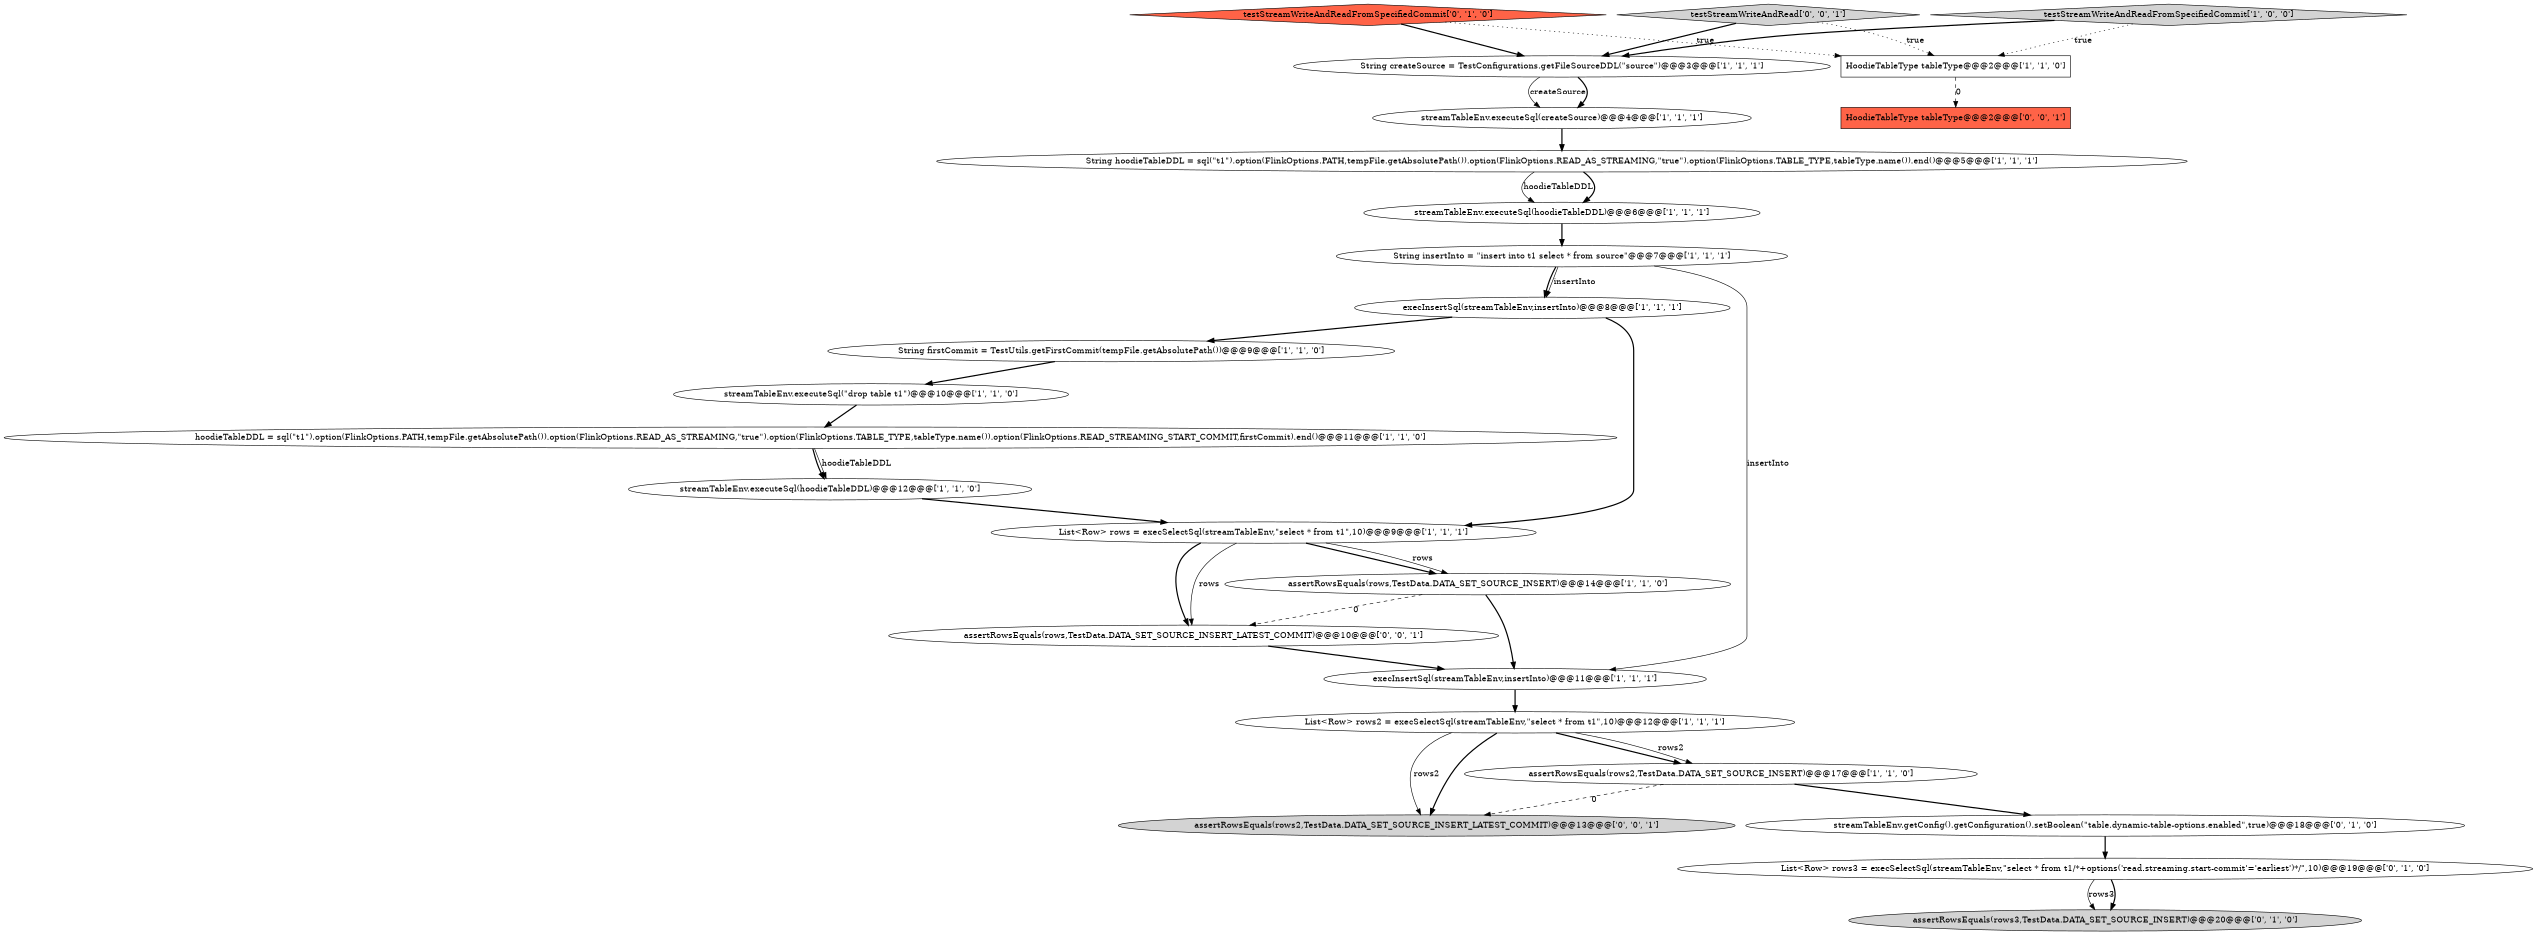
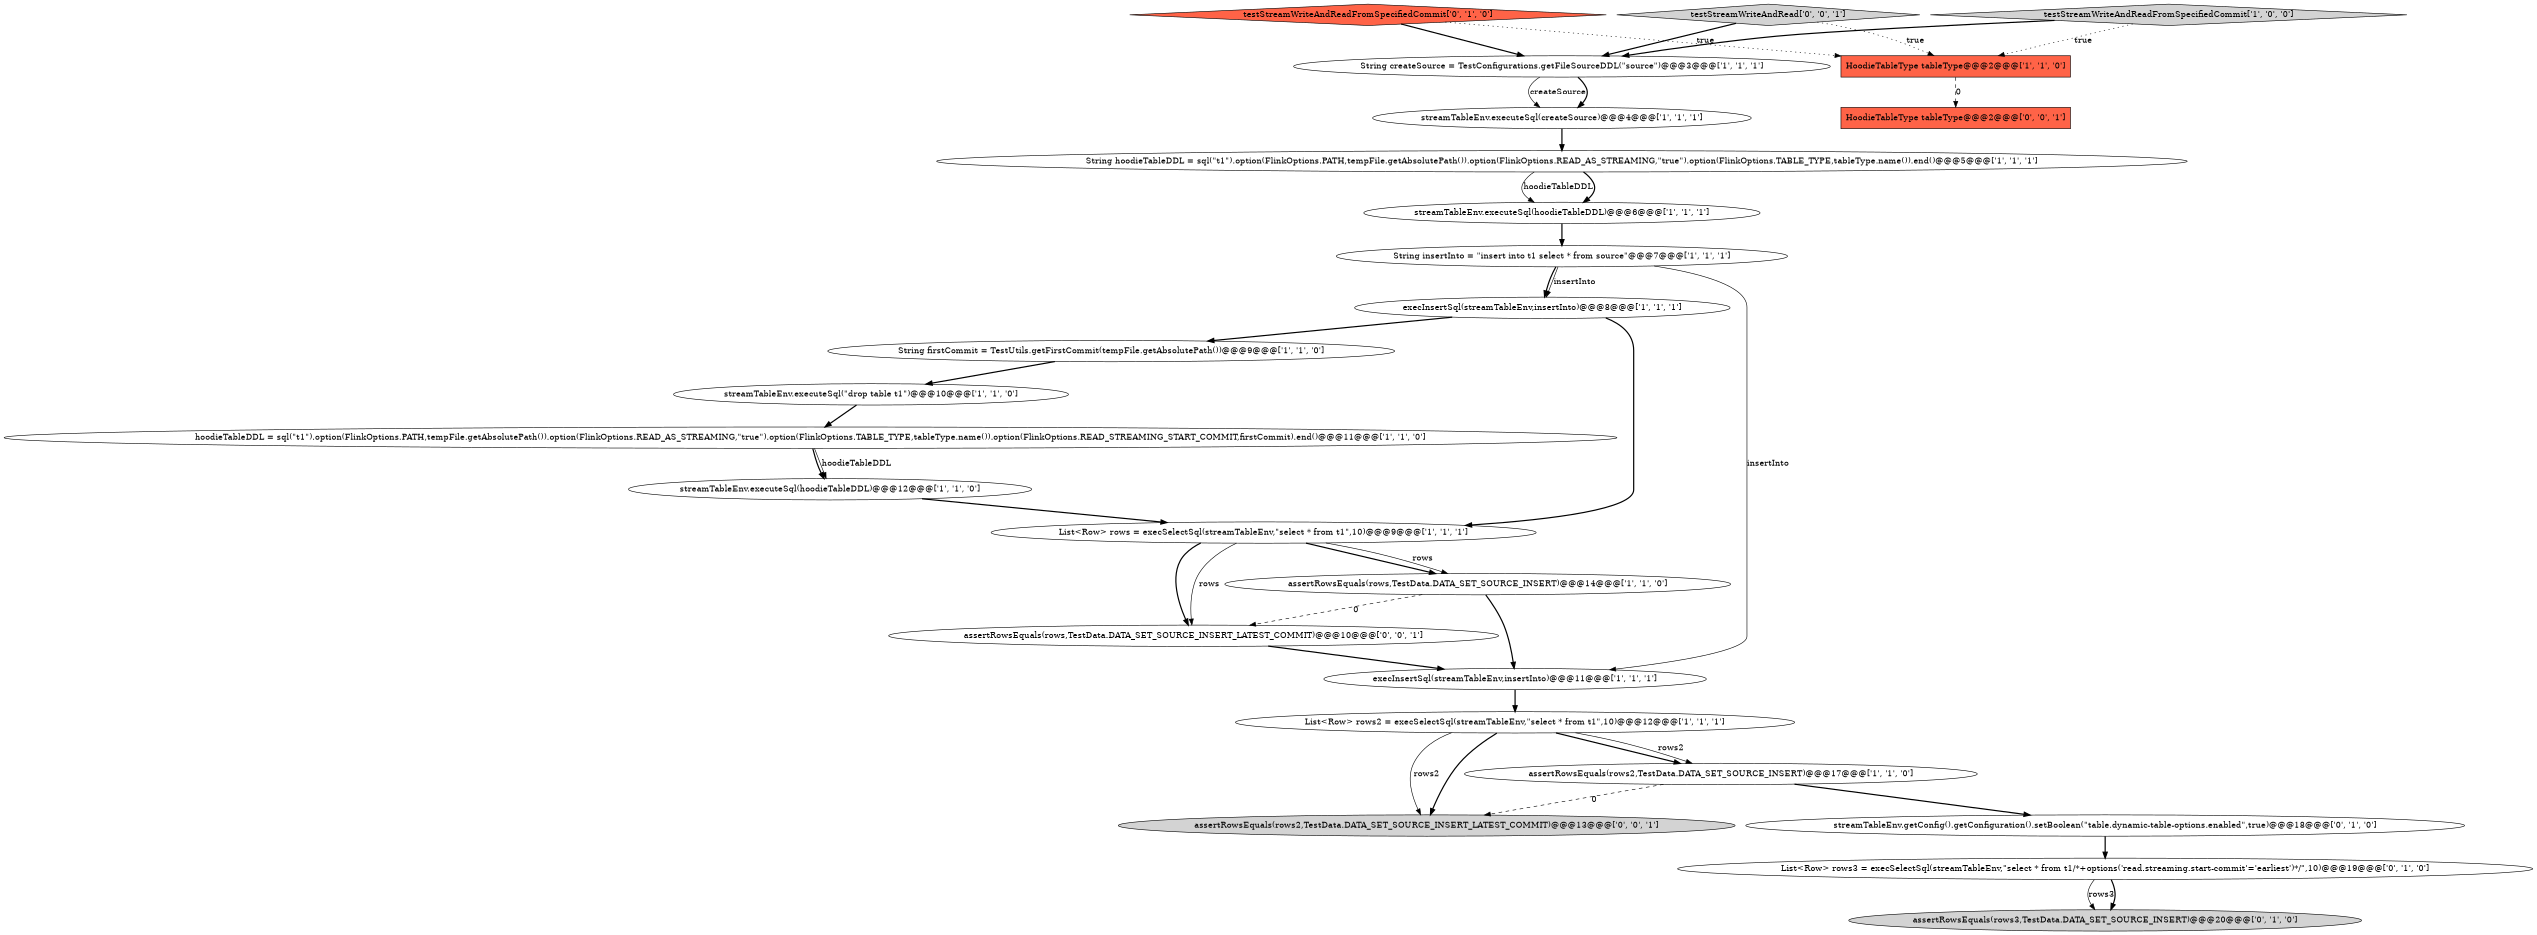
node "HoodieTableType tableType@@@2@@@['1', '1', '0']": fillcolor white -> tomato
